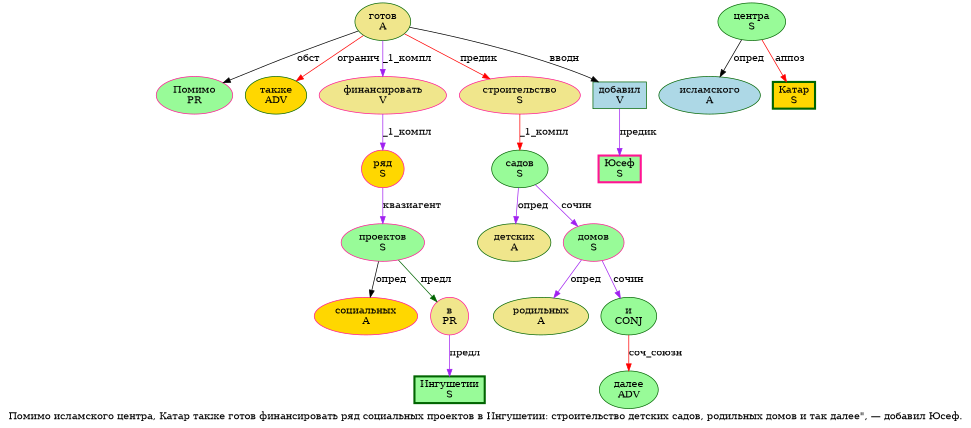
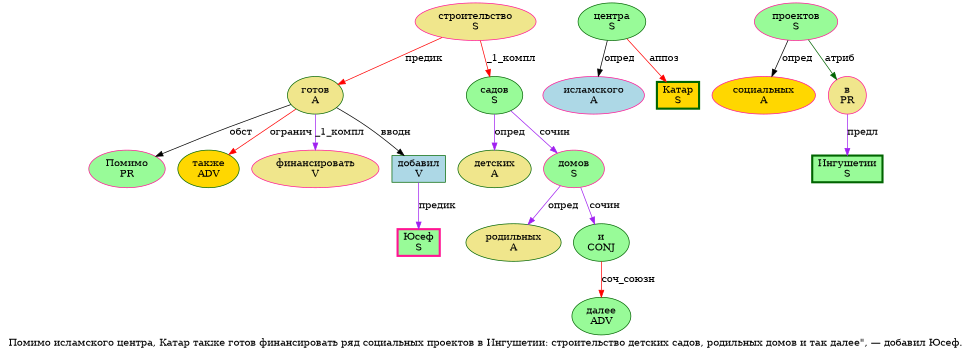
edge "готов A" -> "строительство S": reversed
node "исламского A": color darkgreen -> deeppink
node "ряд S": removed
edge "проектов S" -> "в PR": label "предл" -> "атриб"
